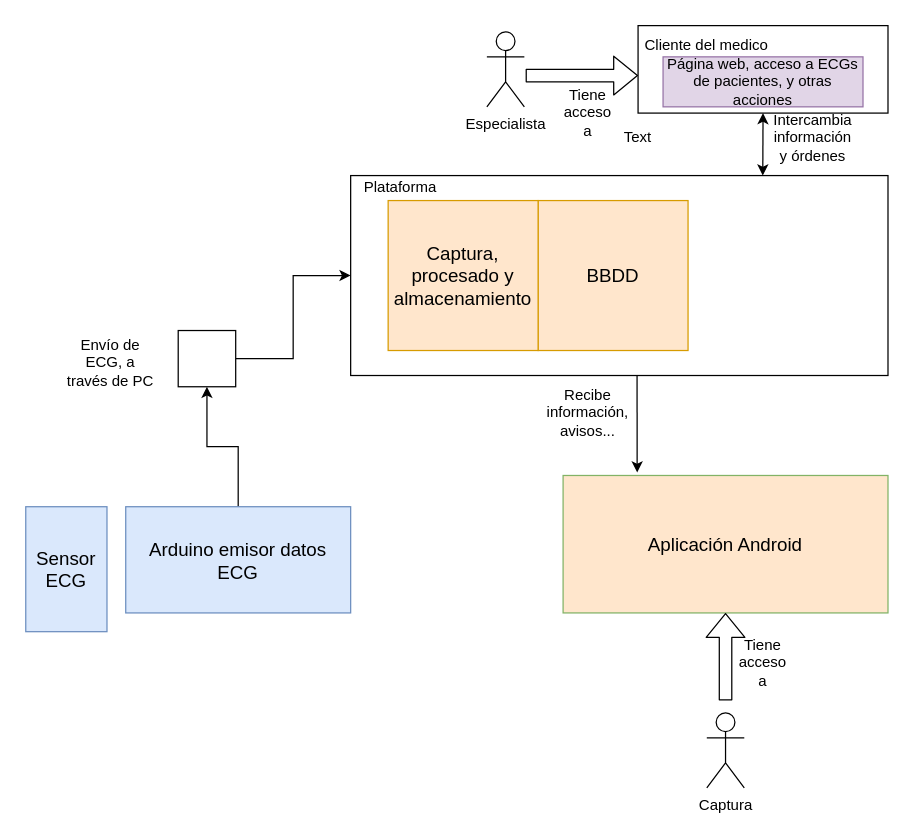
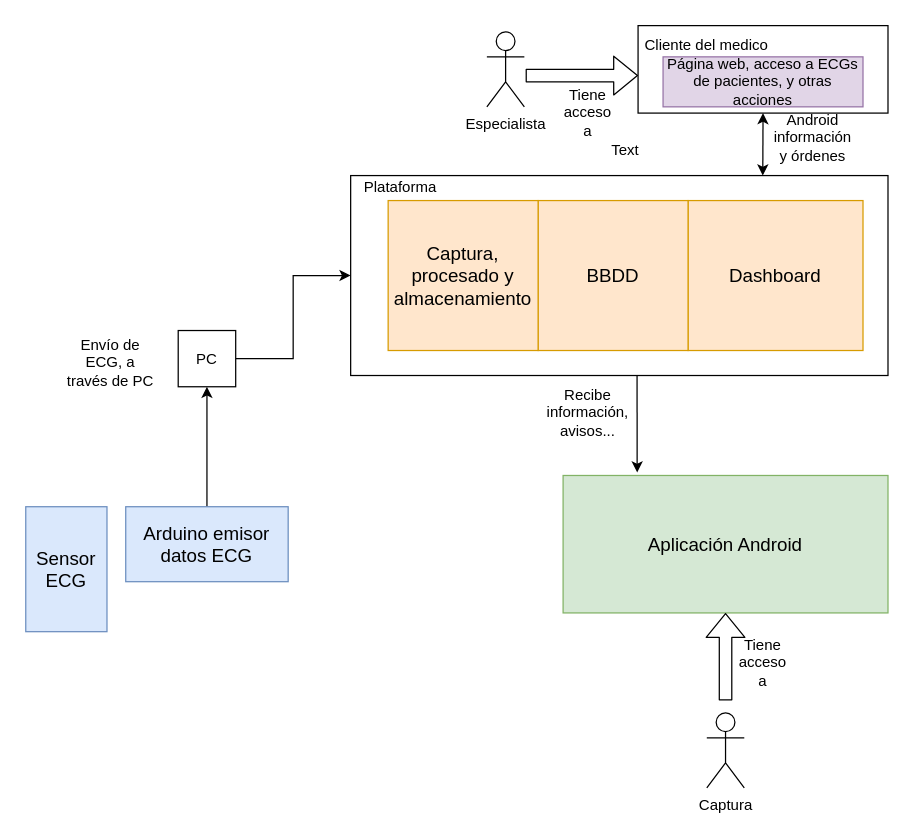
node "Text": moved (638, 138) -> (626, 151)
node "Intercambia información y órdenes": label "Intercambia información y órdenes" -> "Android información y órdenes"
node "Dashboard": added
node "PC": added
node "Aplicación Android": fillcolor #ffe6cc -> #d5e8d4
node "Arduino emisor datos ECG": size 225x106 -> 163x75
